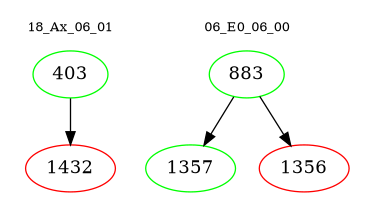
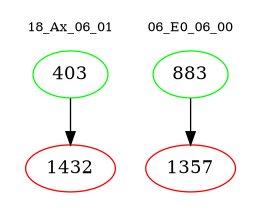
node "1357": color green -> red
node "1356": removed
